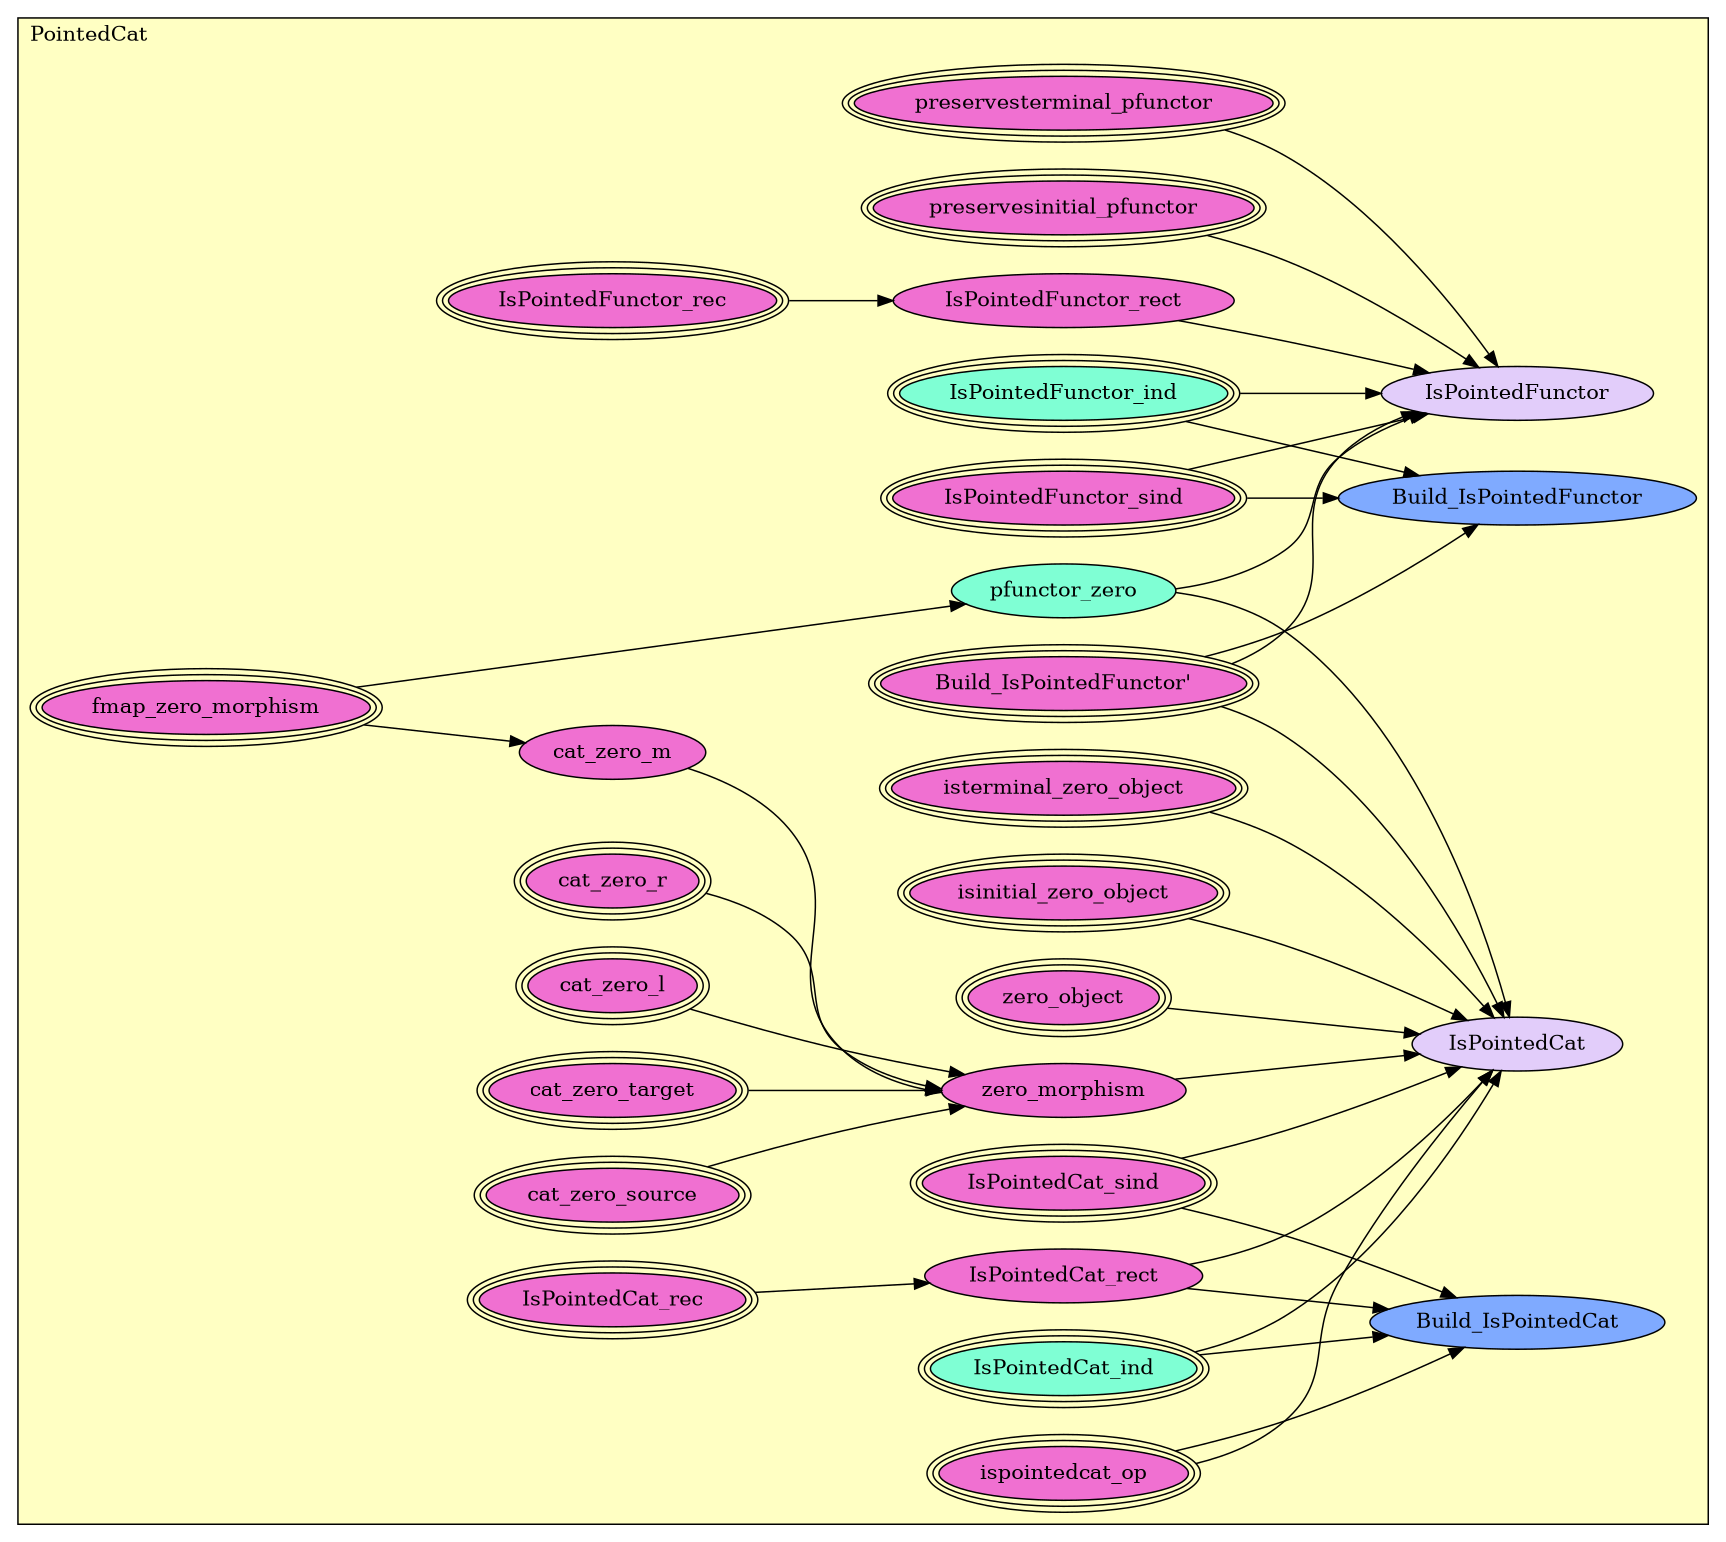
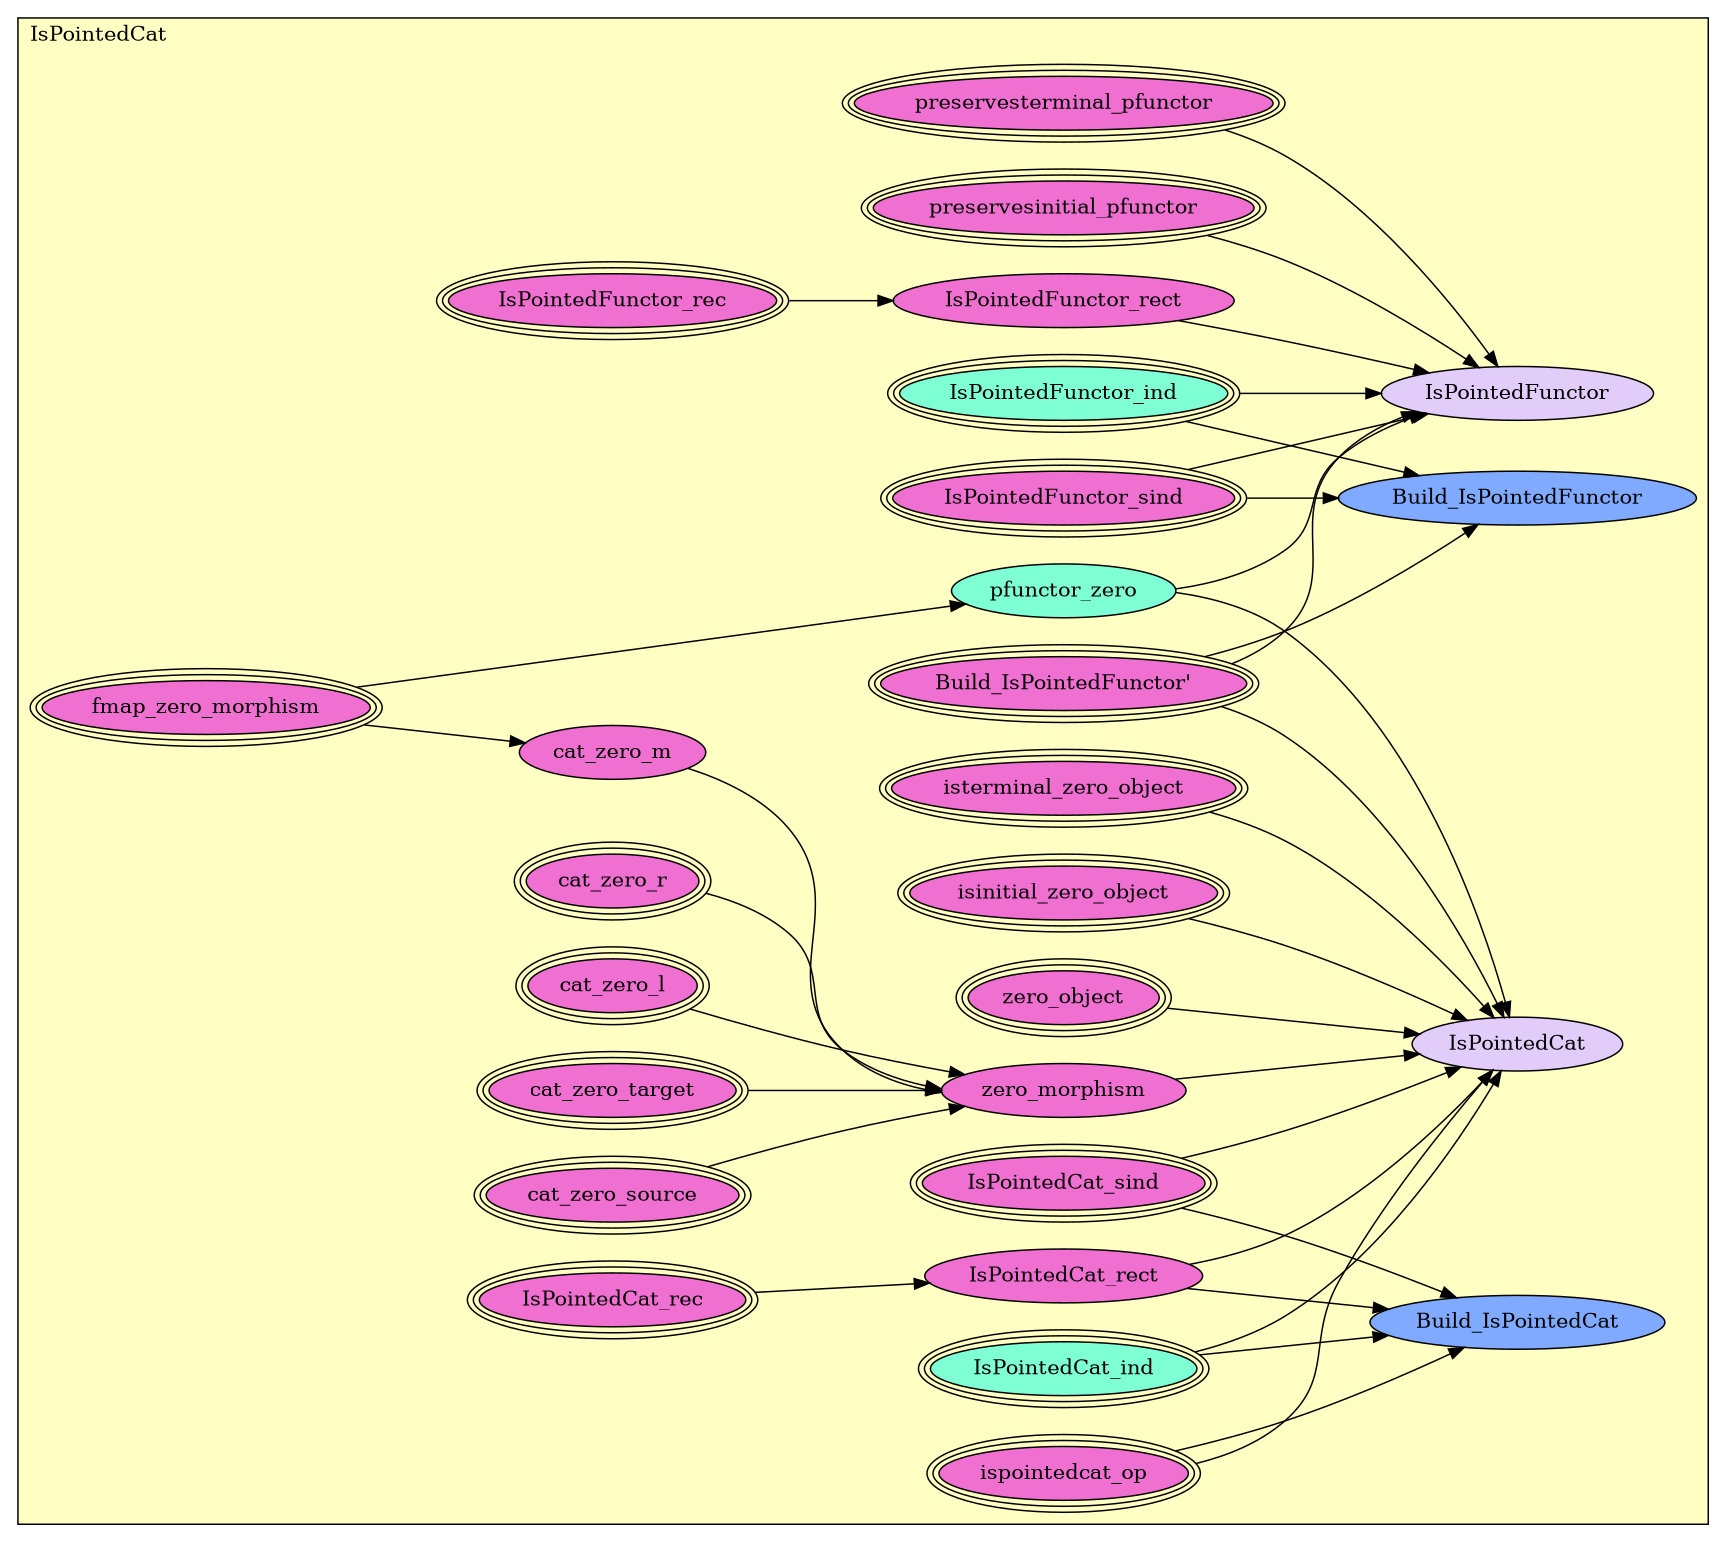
cluster "PointedCat": label "PointedCat" -> "IsPointedCat"
